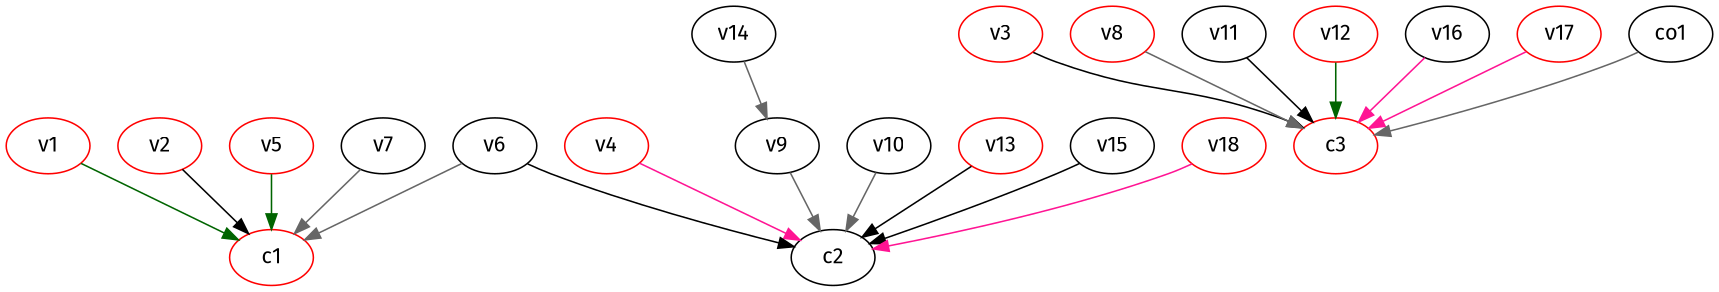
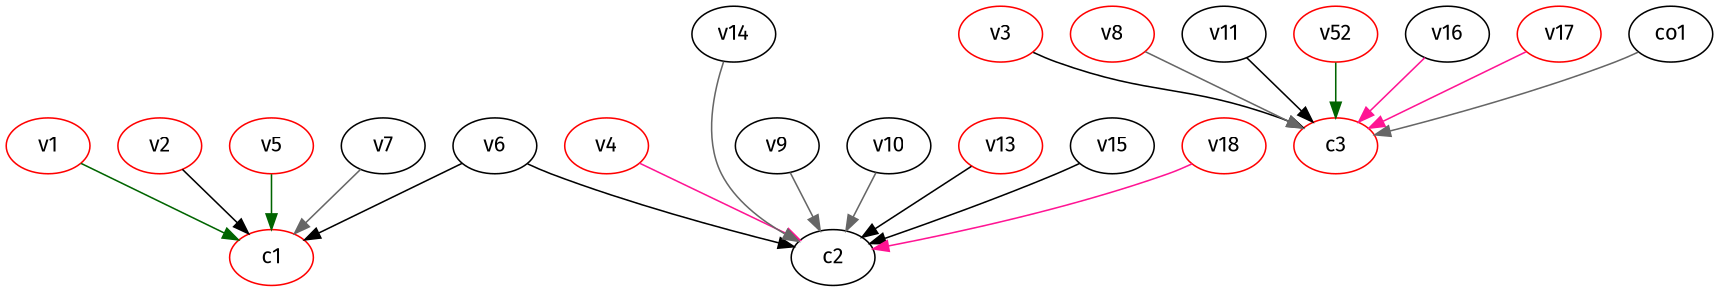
node "v12": label "v12" -> "v52"
edge "v14" -> "v9": now "v14" -> "c2"
edge "v6" -> "c1": color gray40 -> black
